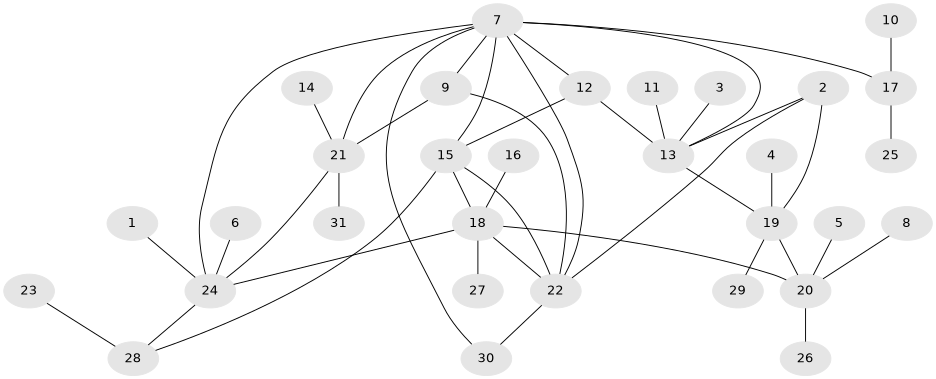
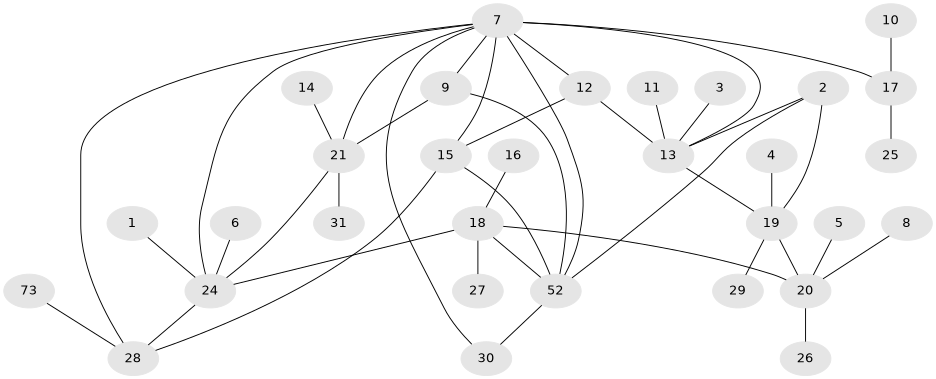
edge "7" -- "28": added
edge "15" -- "18": removed
node "23": label "23" -> "73"
node "22": label "22" -> "52"
